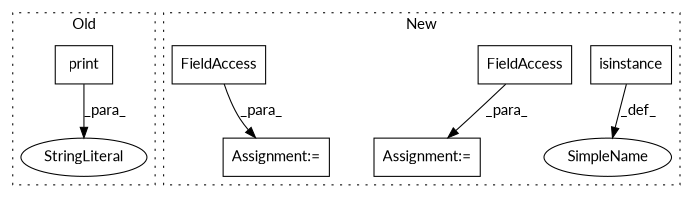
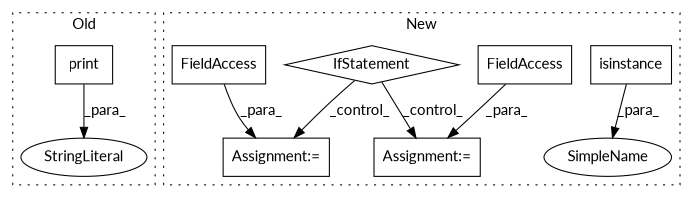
node "IfStatement": added
edge "isinstance" -> "SimpleName": label "_def_" -> "_para_"
